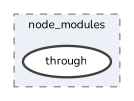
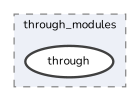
cluster "node_modules": label "node_modules" -> "through_modules"
